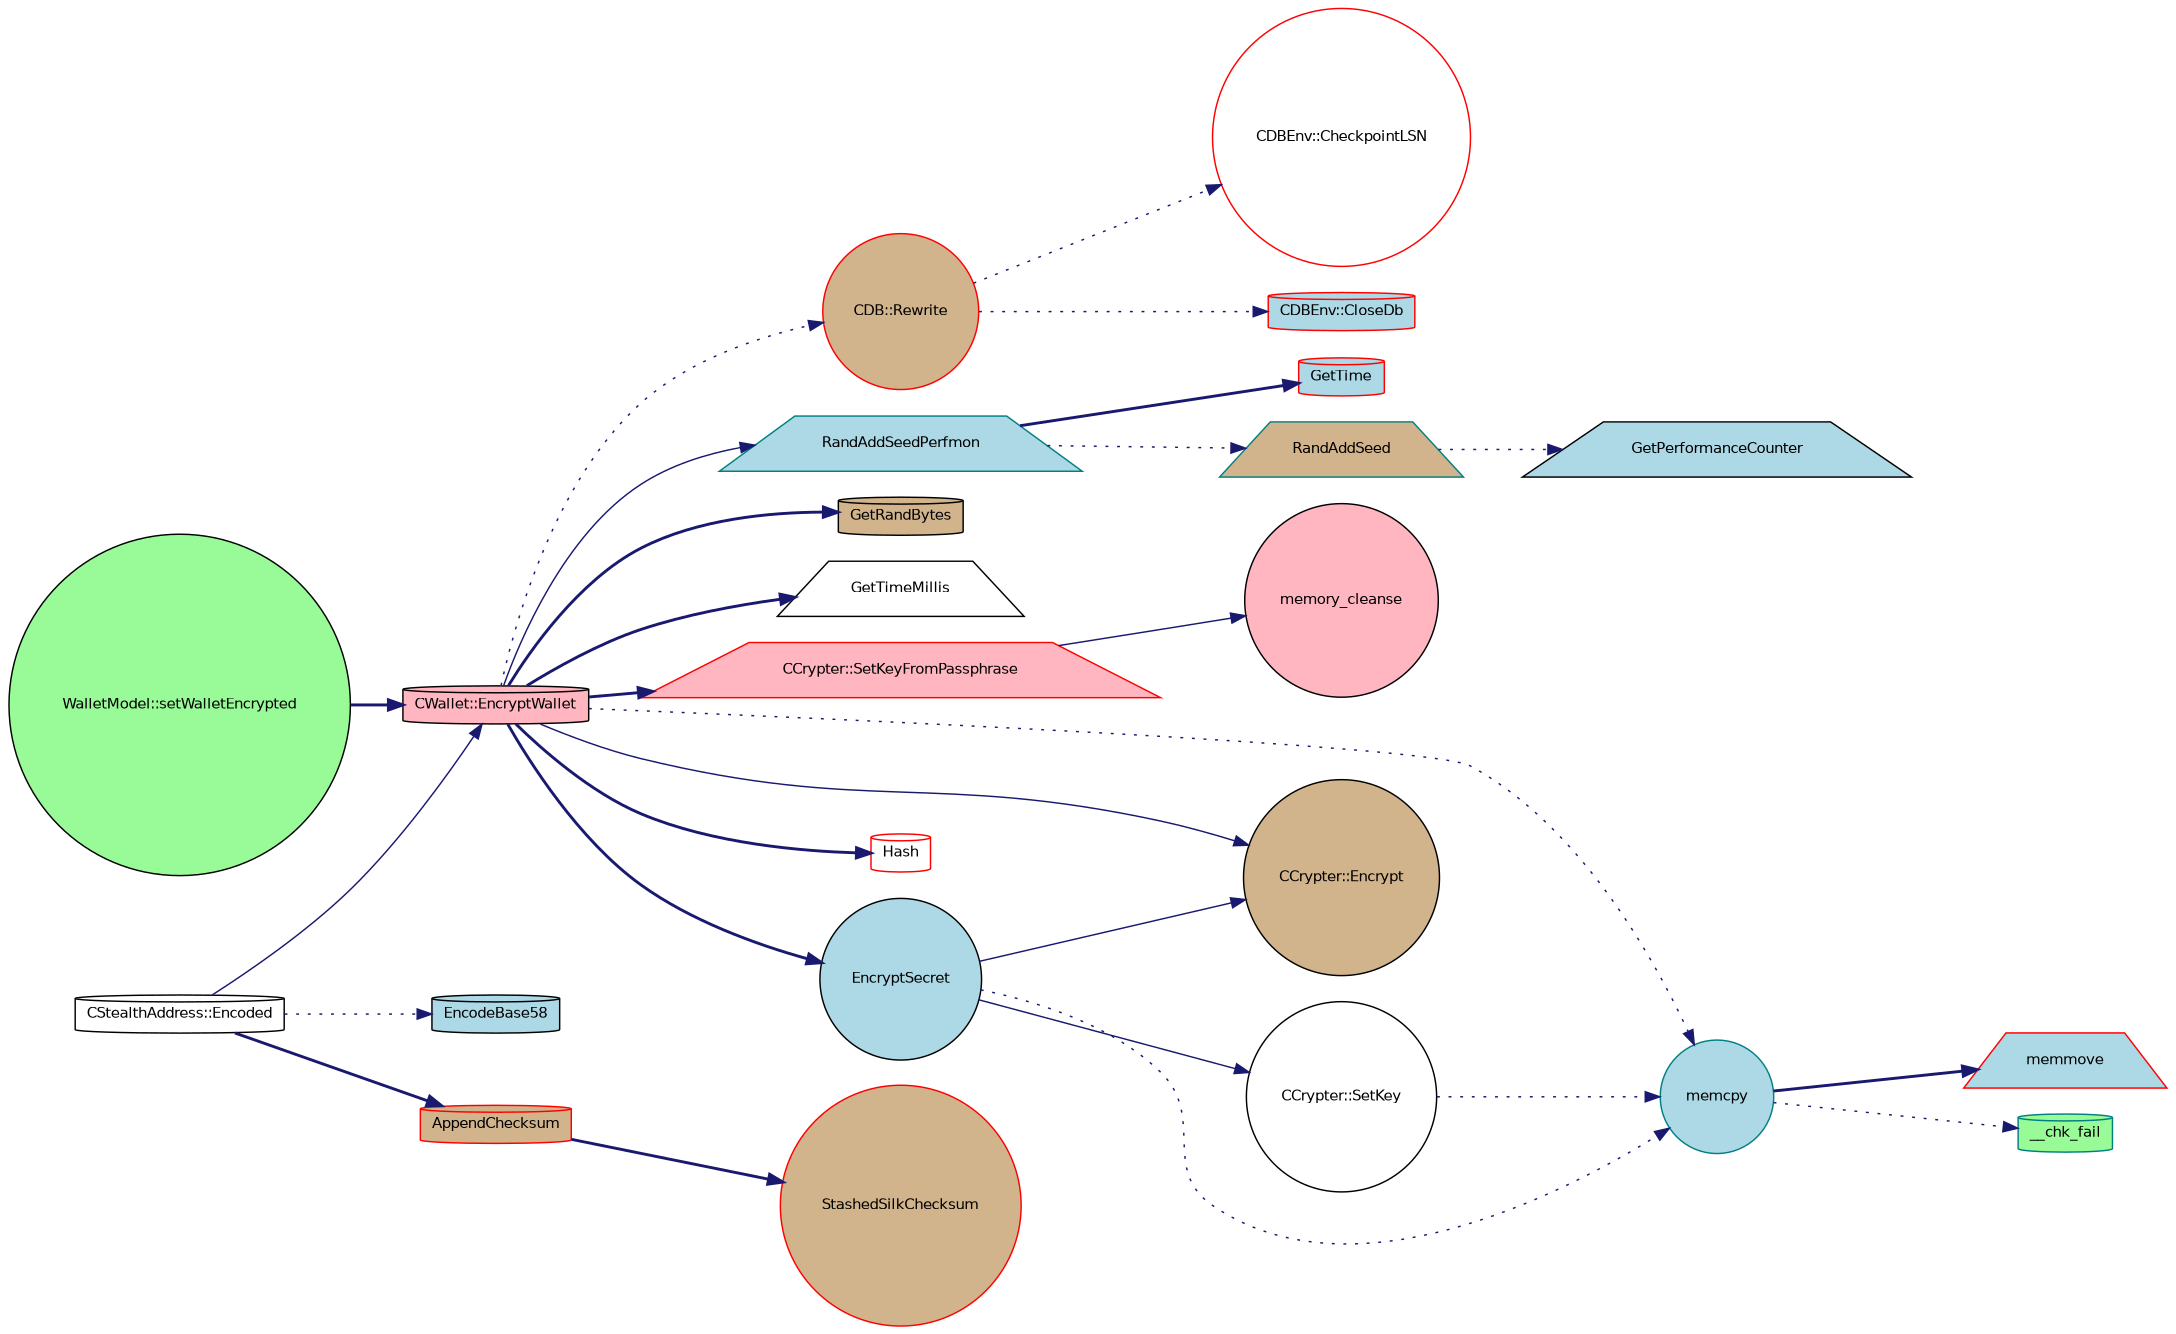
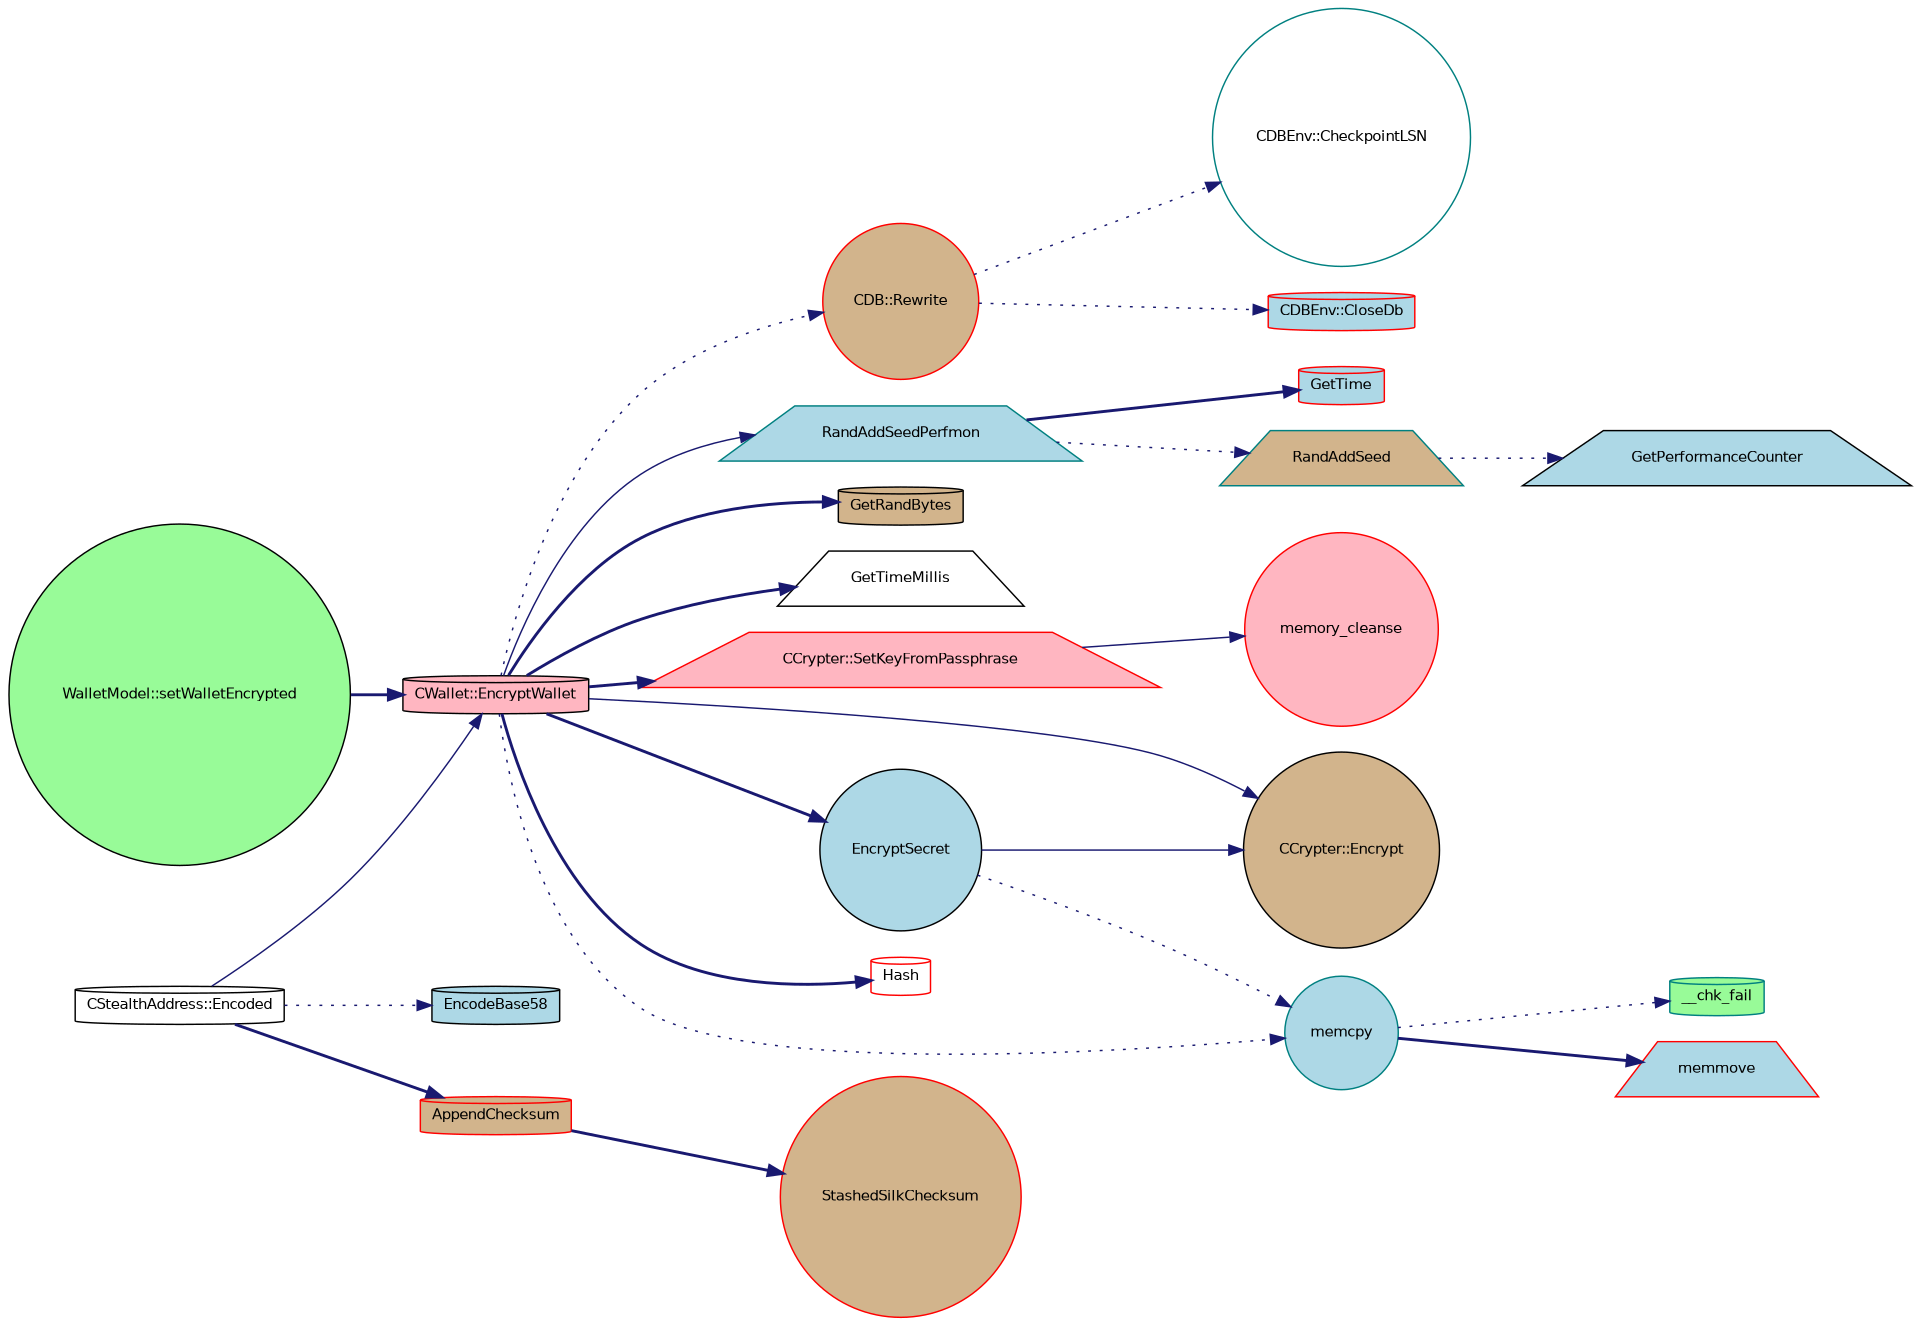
node "CDBEnv::CheckpointLSN": color red -> teal
node "memory_cleanse": color black -> red
node "CCrypter::SetKey": removed
